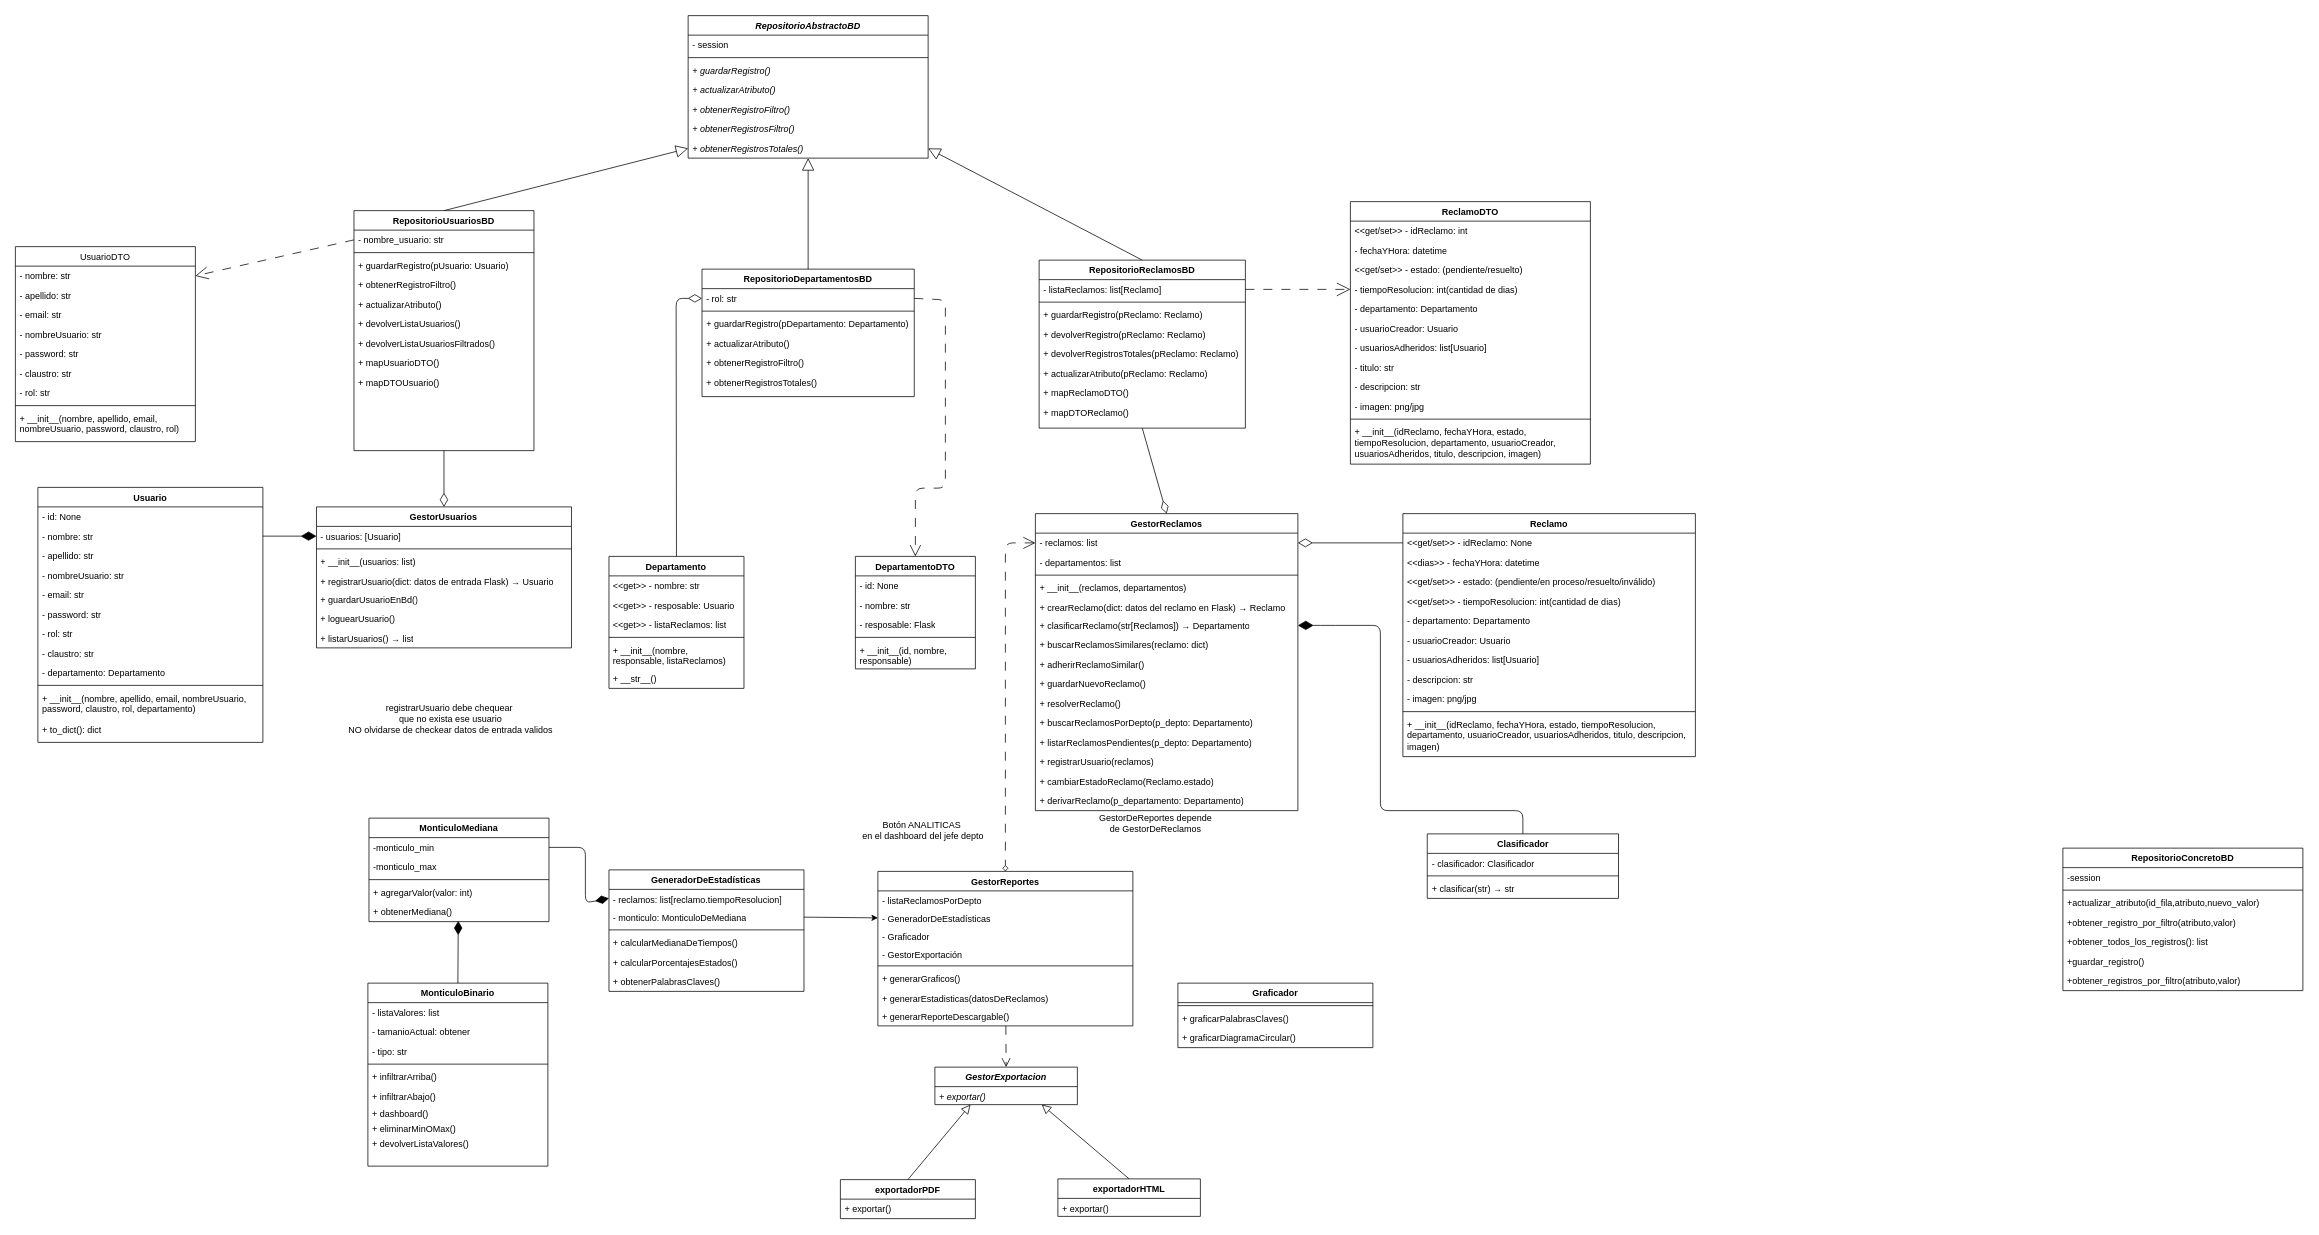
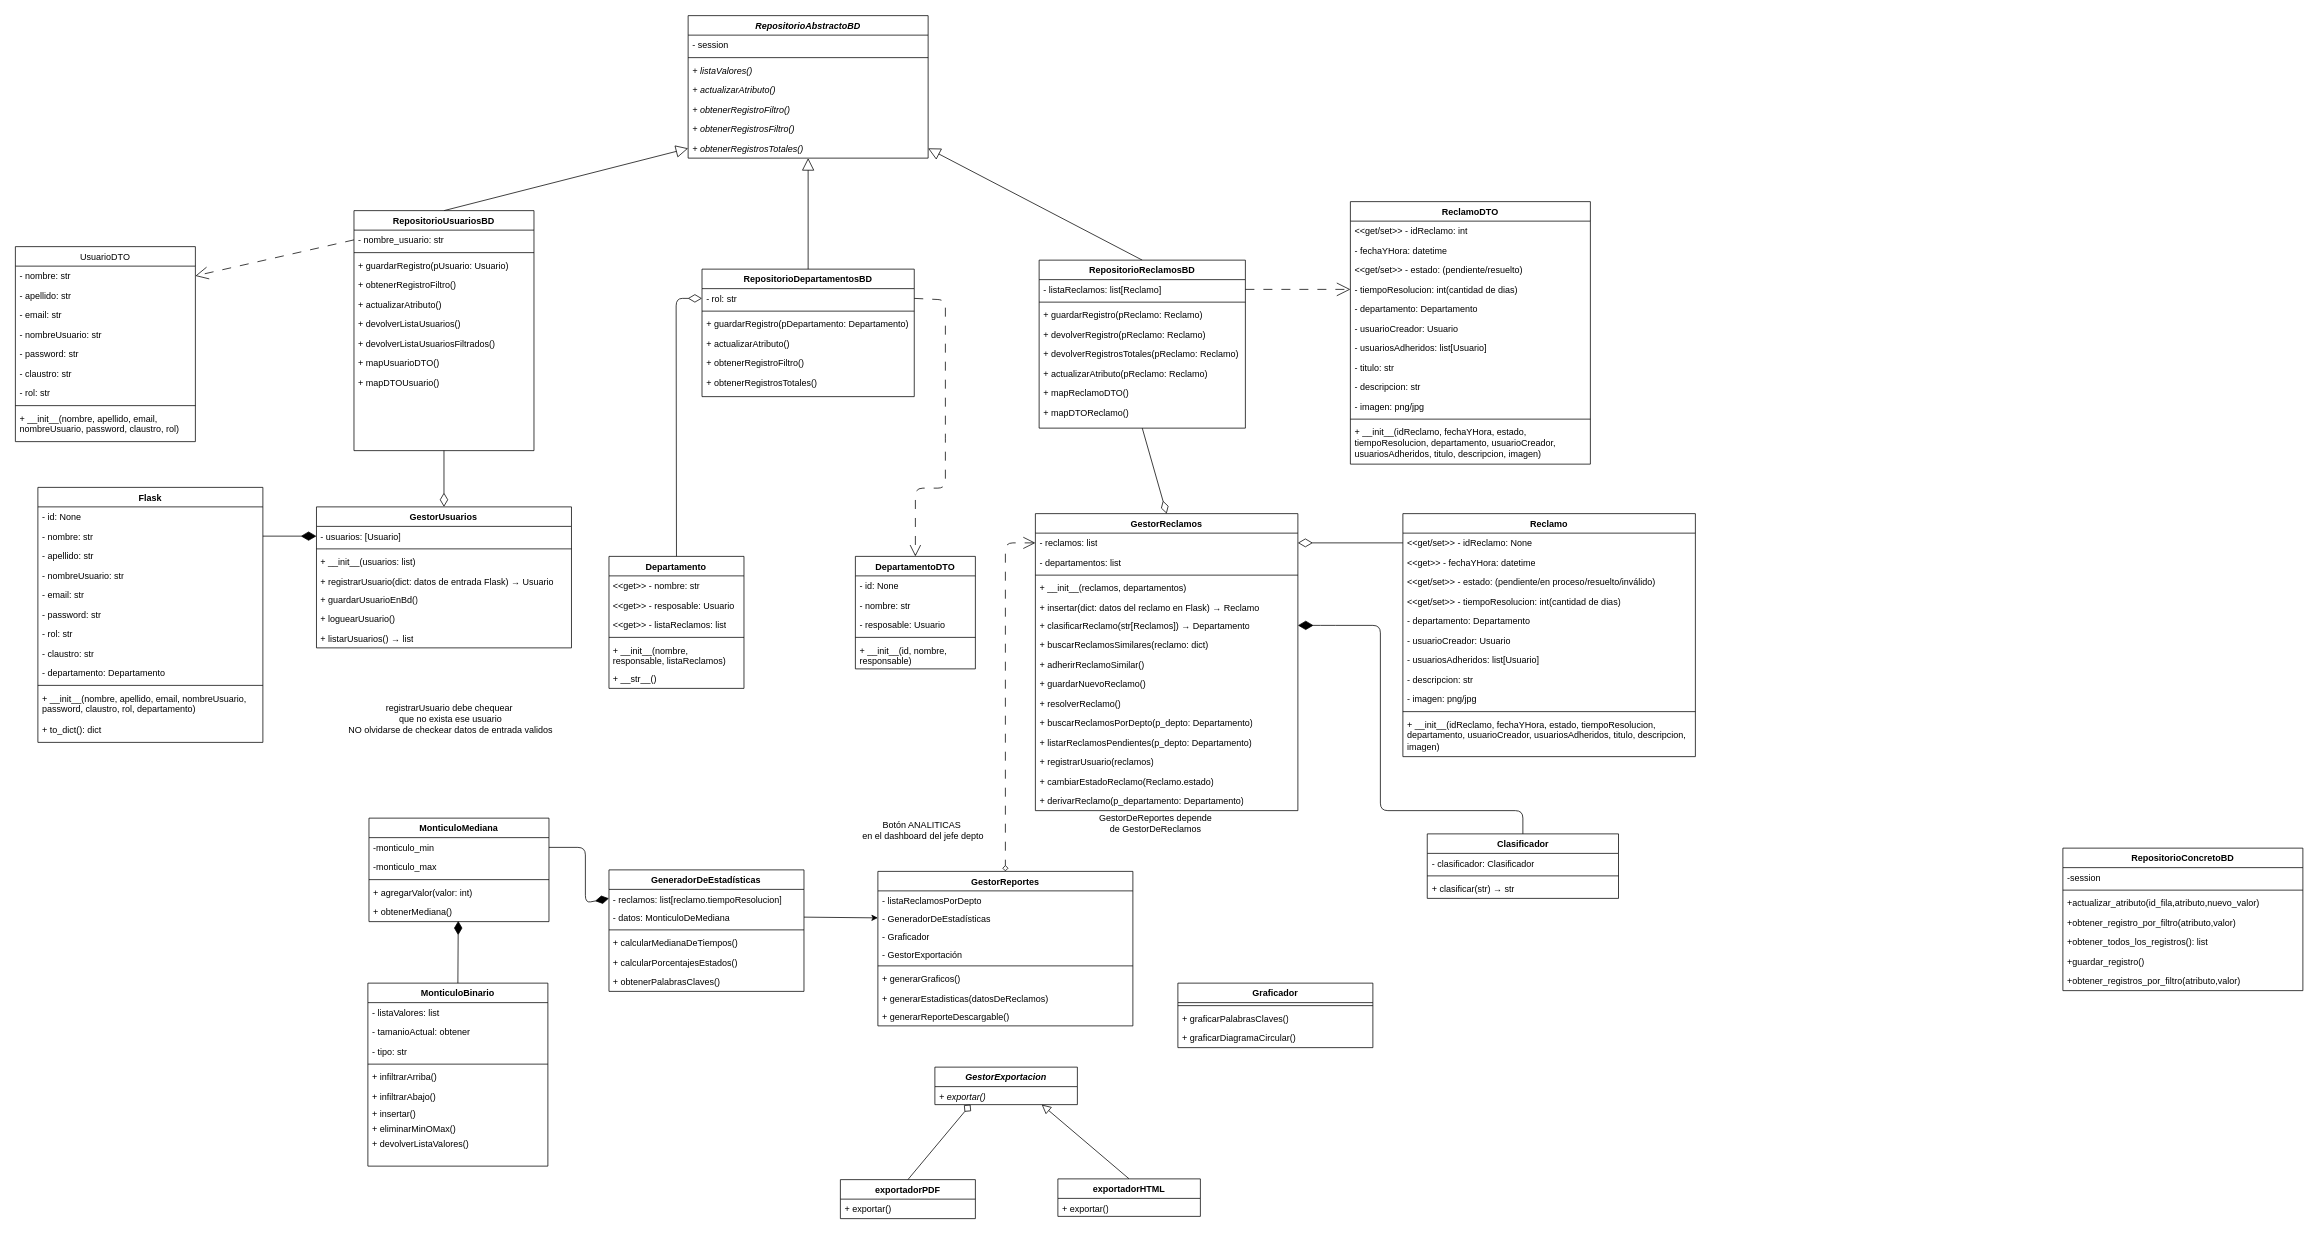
node "+ guardarRegistro()": label "+ guardarRegistro()" -> "+ listaValores()"
node "Usuario": label "Usuario" -> "Flask"
node "<<dias>> - fechaYHora: datetime": label "<<dias>> - fechaYHora: datetime" -> "<<get>> - fechaYHora: datetime"
node "+ crearReclamo(dict: datos del reclamo en Flask) → Reclamo": label "+ crearReclamo(dict: datos del reclamo en Flask) → Reclamo" -> "+ insertar(dict: datos del reclamo en Flask) → Reclamo"
node "- resposable: Flask": label "- resposable: Flask" -> "- resposable: Usuario"
node "- monticulo: MonticuloDeMediana": label "- monticulo: MonticuloDeMediana" -> "- datos: MonticuloDeMediana"
edge "GestorReportes" -> "GestorExportacion": removed
edge "exportadorPDF" -> "GestorExportacion": arrowhead block -> diamond
node "+ dashboard()": label "+ dashboard()" -> "+ insertar()"
